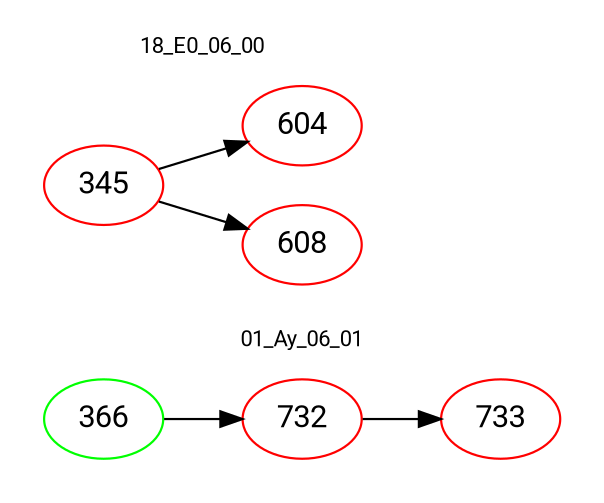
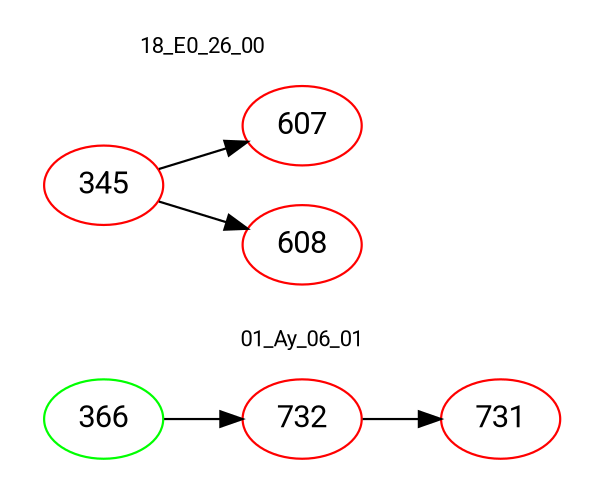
cluster "18_E0_06_00": label "18_E0_06_00" -> "18_E0_26_00"
node "604": label "604" -> "607"
node "733": label "733" -> "731"
